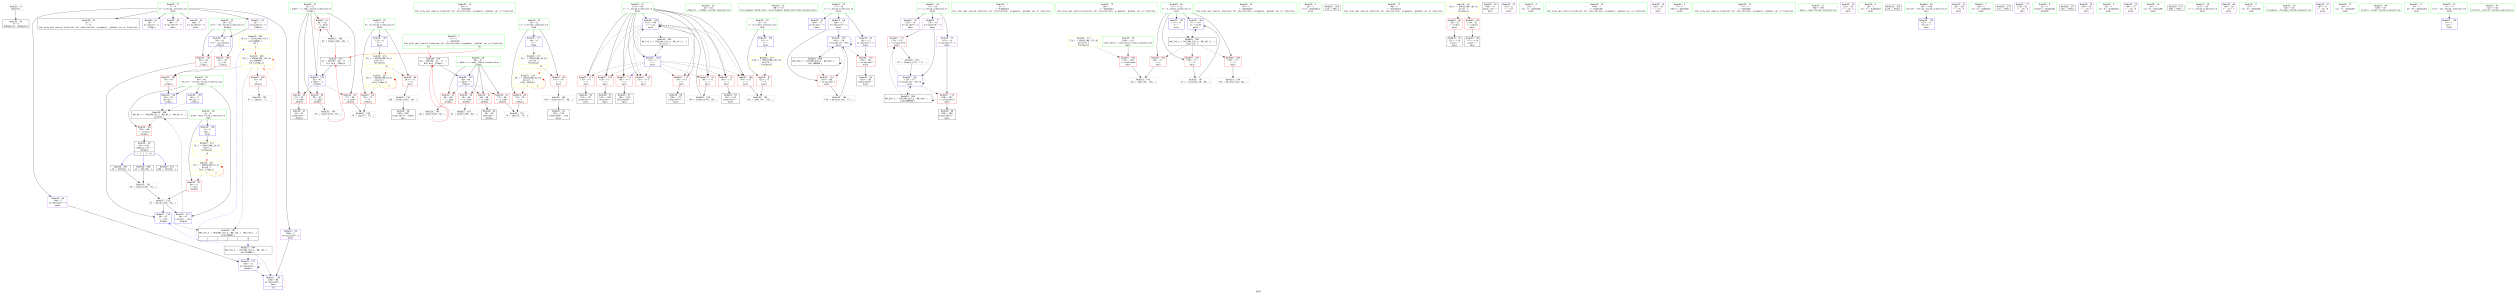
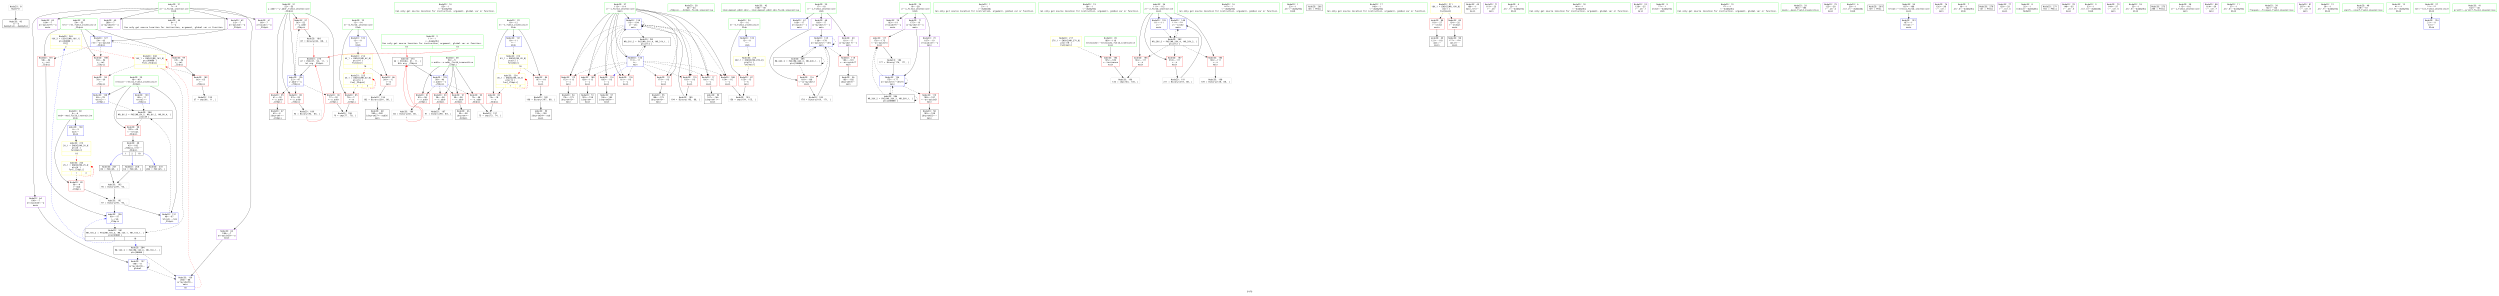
node "NodeID: 99": added
